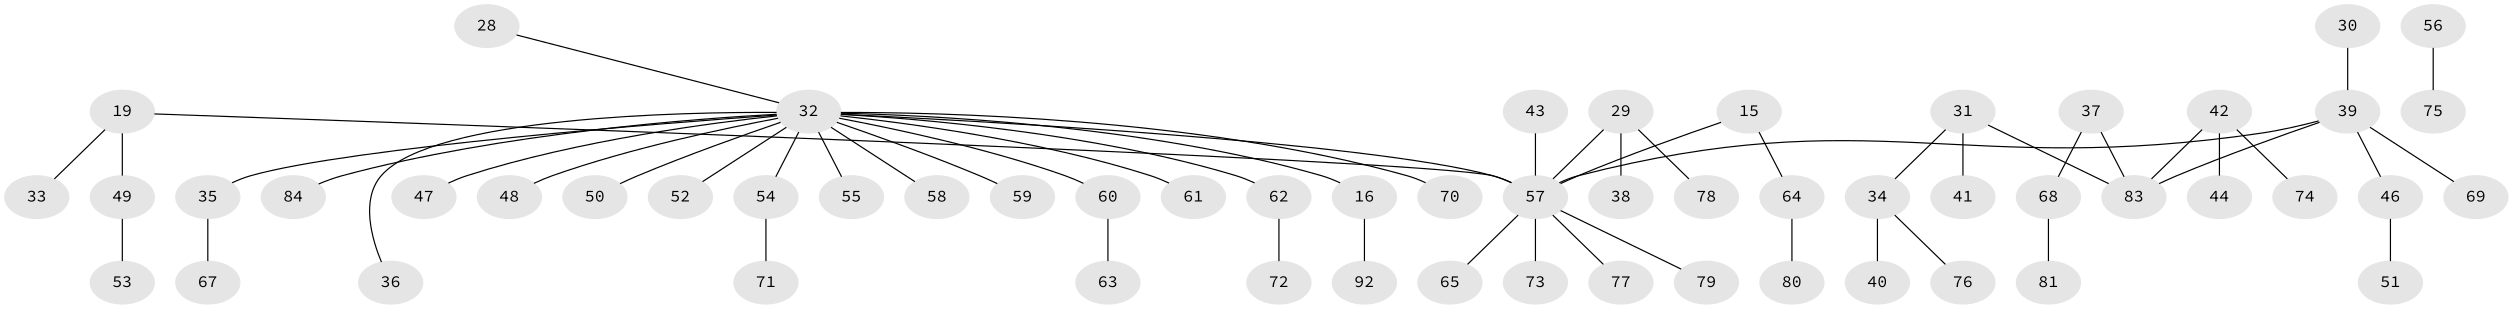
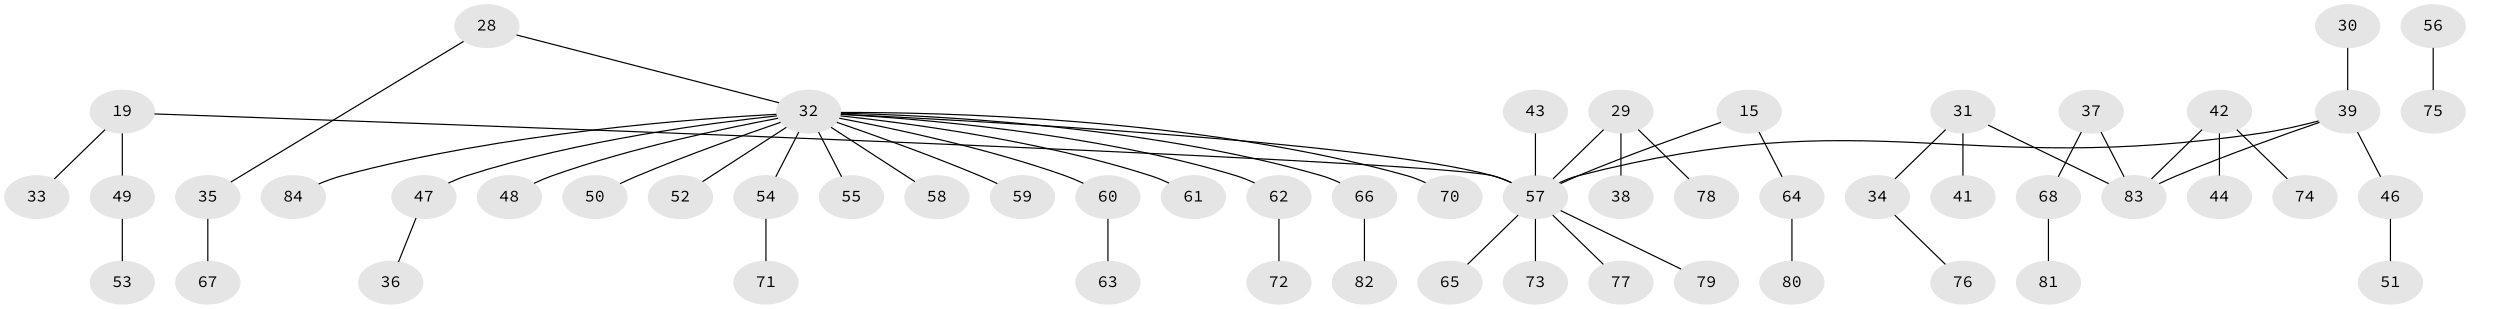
edge "32" -- "36": now "47" -- "36"
edge "32" -- "35": now "28" -- "35"
node "16": label "16" -> "66"
node "69": removed
node "92": label "92" -> "82"
node "40": removed
